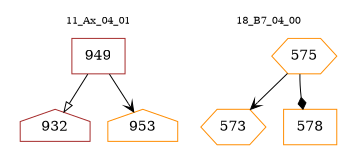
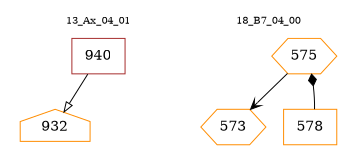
cluster "11_Ax_04_01": label "11_Ax_04_01" -> "13_Ax_04_01"
node "949": label "949" -> "940"
edge "575" -> "578": reversed
node "932": color brown -> darkorange
node "953": removed
